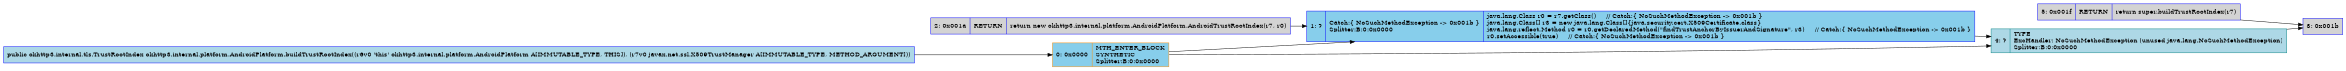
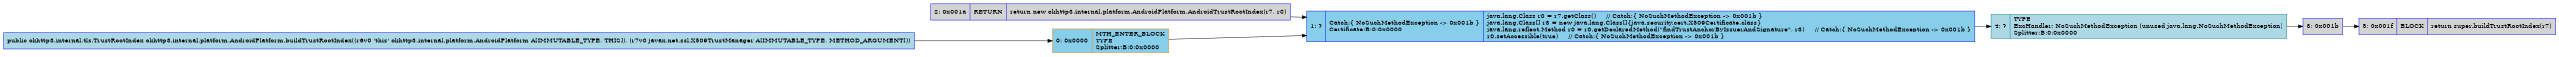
node "5: 0x001f": text "RETURN" -> "BLOCK"
edge "5: 0x001f" -> "3: 0x001b": reversed
node "1: ?": text "Splitter:B:0:0x0000" -> "Certificate:B:0:0x0000"
edge "0: 0x0000" -> "4: ?": removed
node "0: 0x0000": text "SYNTHETIC" -> "TYPE"
